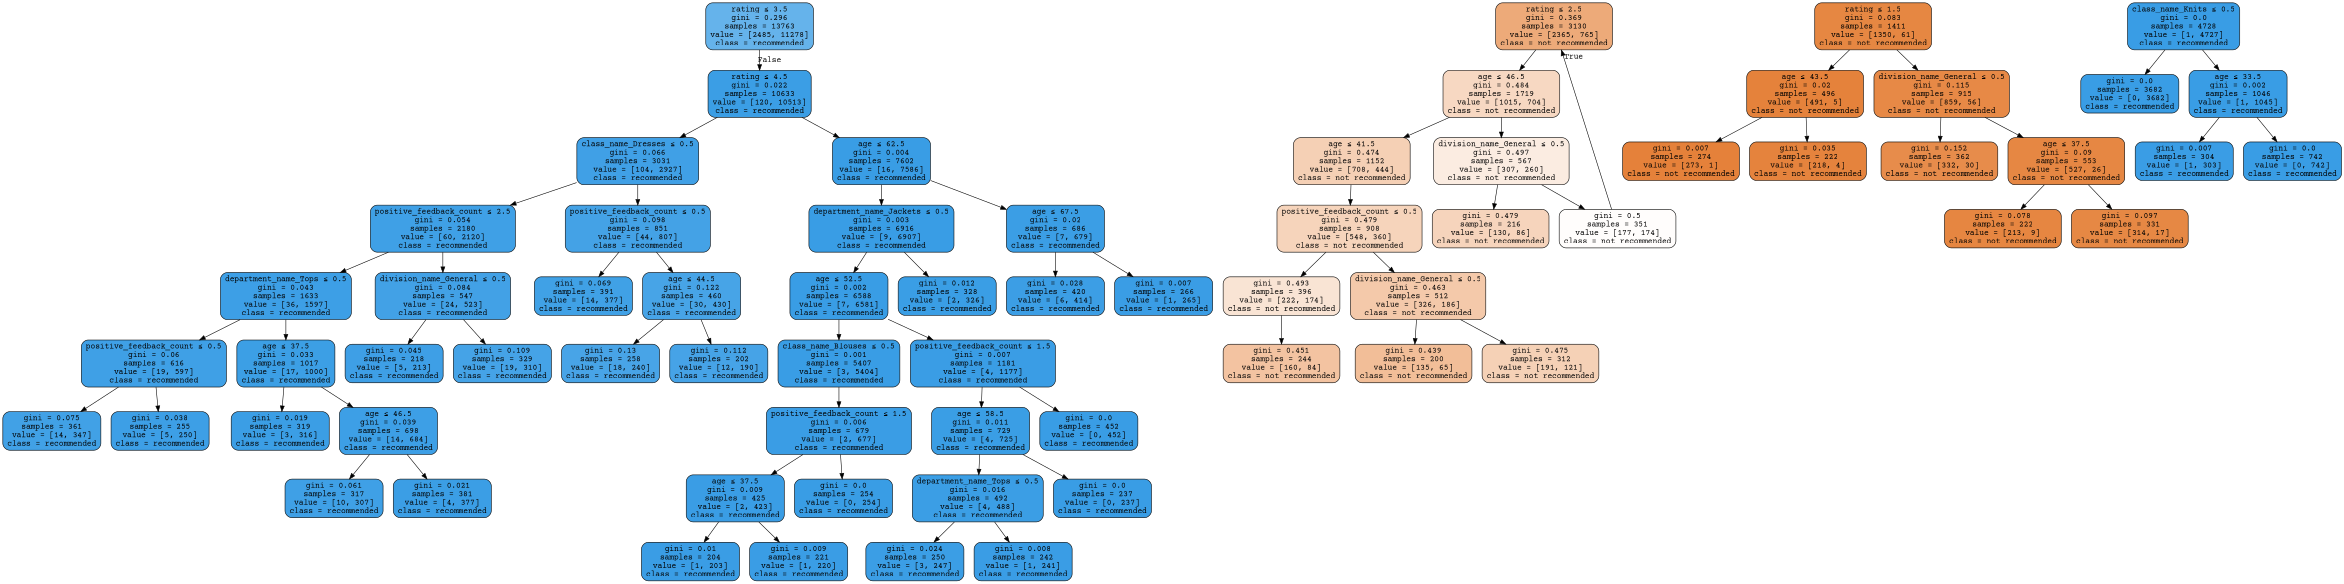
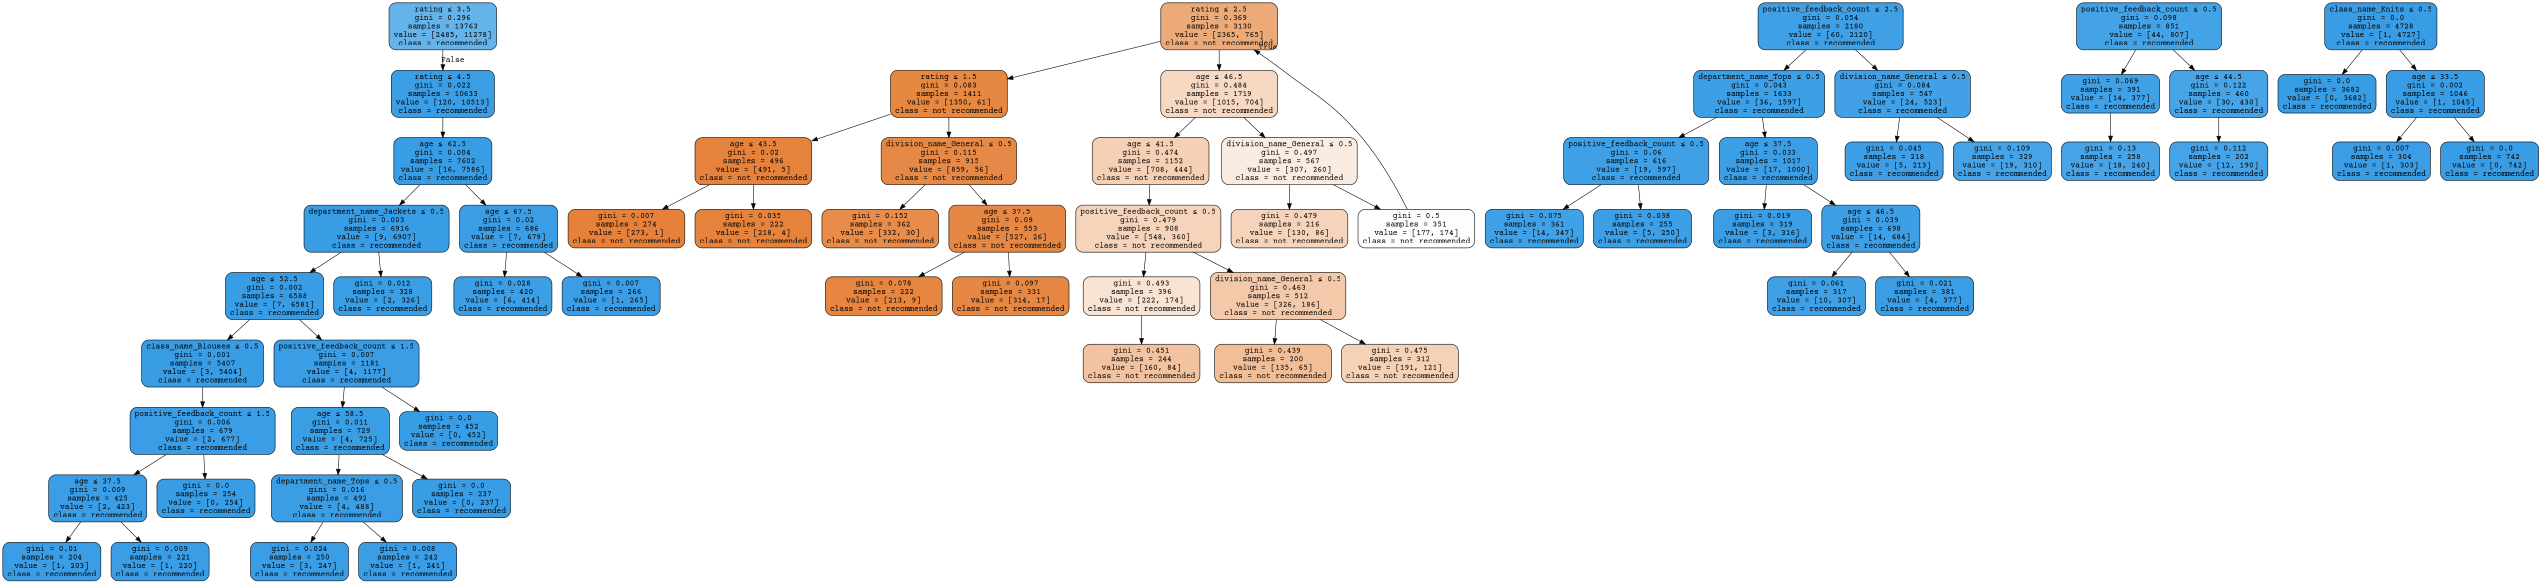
edge "rating ≤ 2.5" -> "rating ≤ 1.5": added
node "class_name_Dresses ≤ 0.5": removed
edge "age ≤ 44.5" -> "gini = 0.13": now "gini = 0.069" -> "gini = 0.13"
